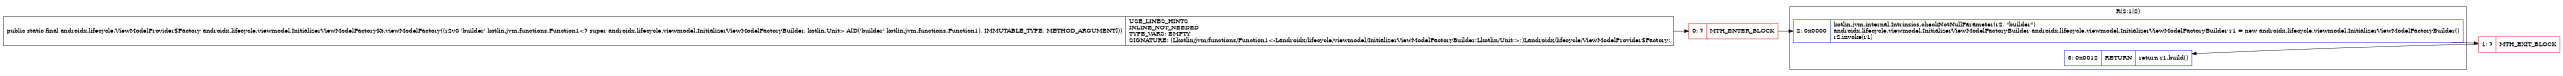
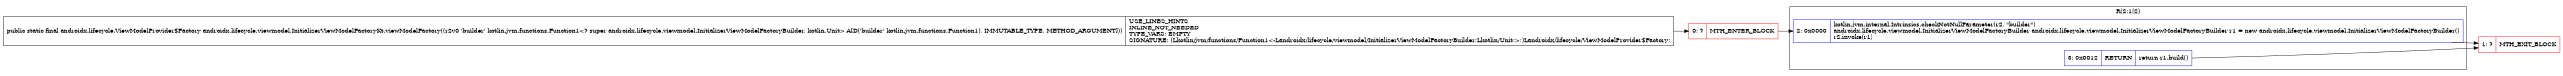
edge "1: ?" -> "3: 0x0012": reversed
